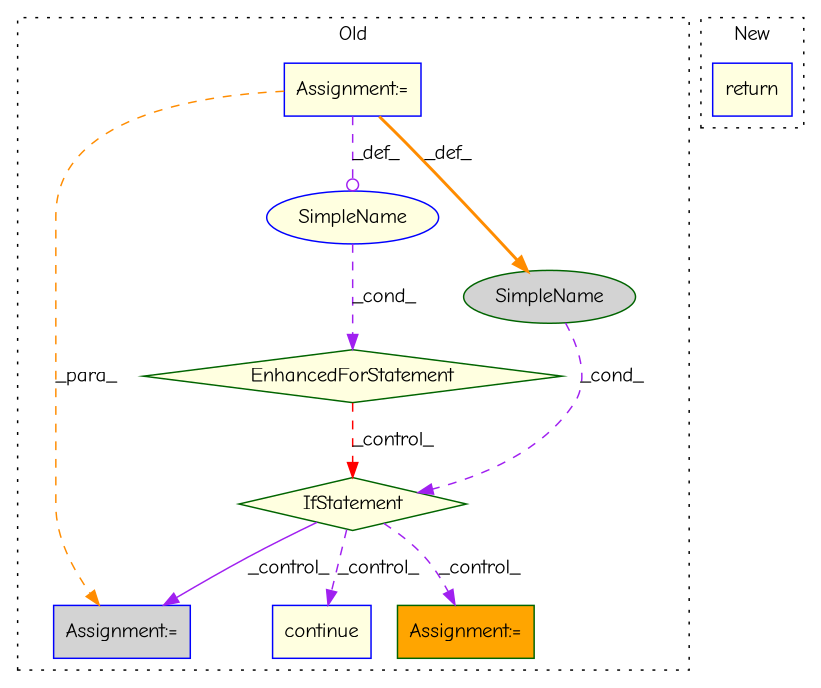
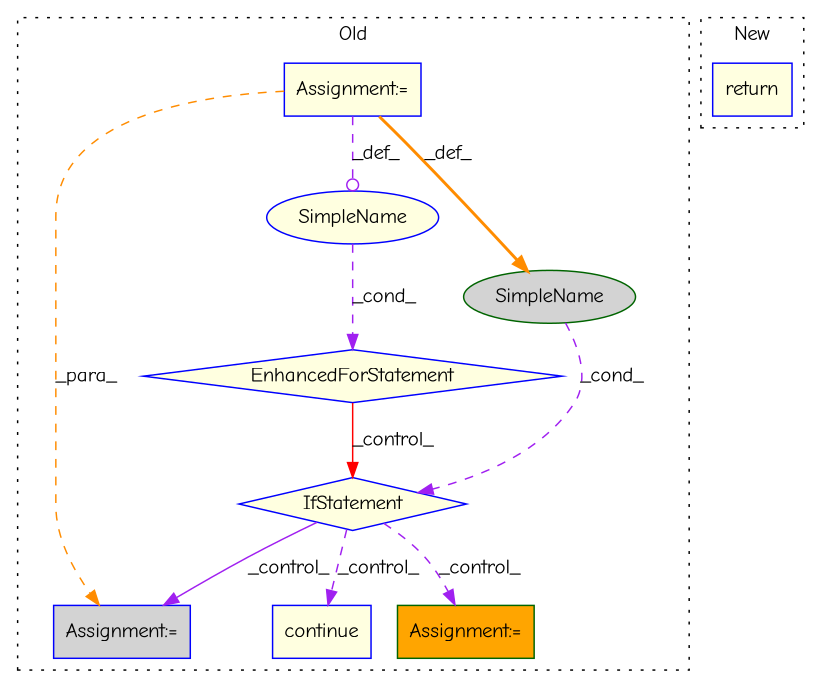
node "EnhancedForStatement": color darkgreen -> blue
edge "EnhancedForStatement" -> "IfStatement": style dashed -> solid
node "IfStatement": color darkgreen -> blue
